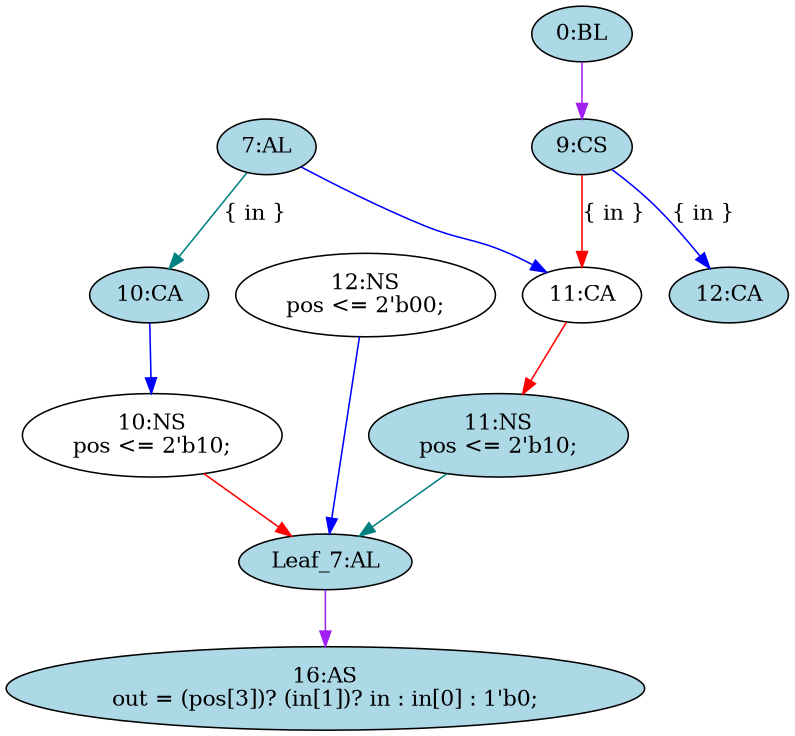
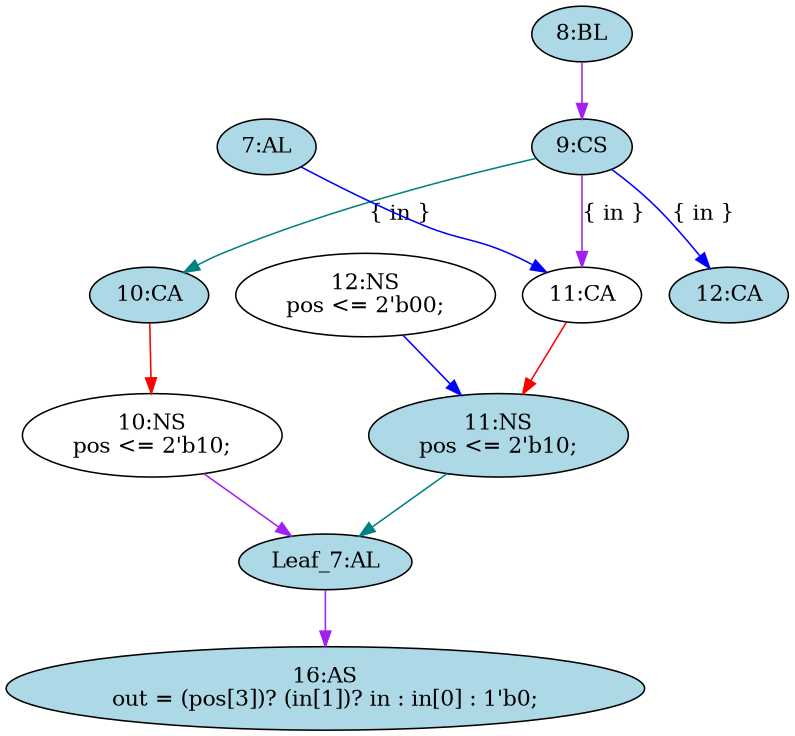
node "0:BL": label "0:BL" -> "8:BL"
edge "9:CS" -> "11:CA": color red -> purple
edge "7:AL" -> "10:CA": now "9:CS" -> "10:CA"
edge "10:CA" -> "10:NS pos <= 2'b10;": color blue -> red
edge "12:NS pos <= 2'b00;" -> "Leaf_7:AL": now "12:NS pos <= 2'b00;" -> "11:NS pos <= 2'b10;"
edge "10:NS pos <= 2'b10;" -> "Leaf_7:AL": color red -> purple
